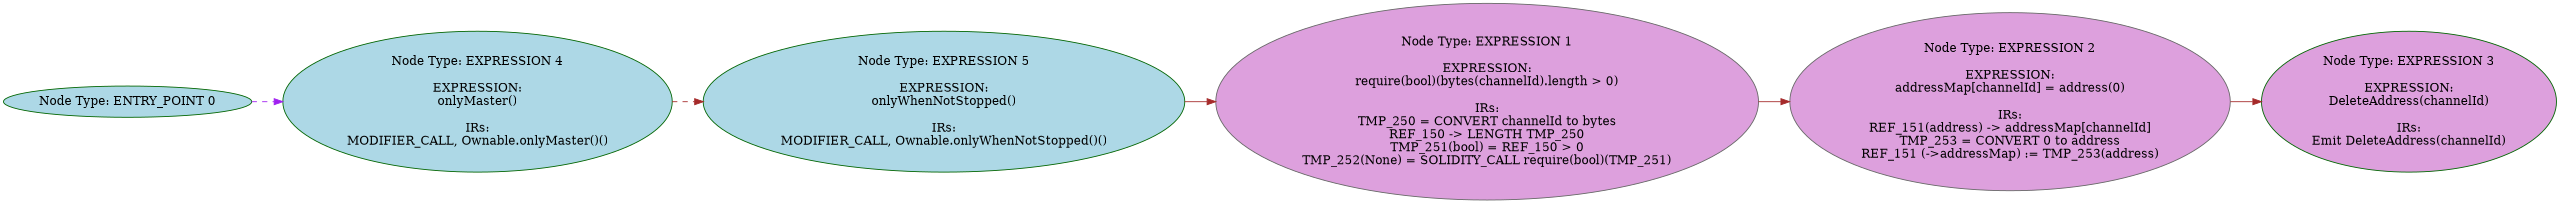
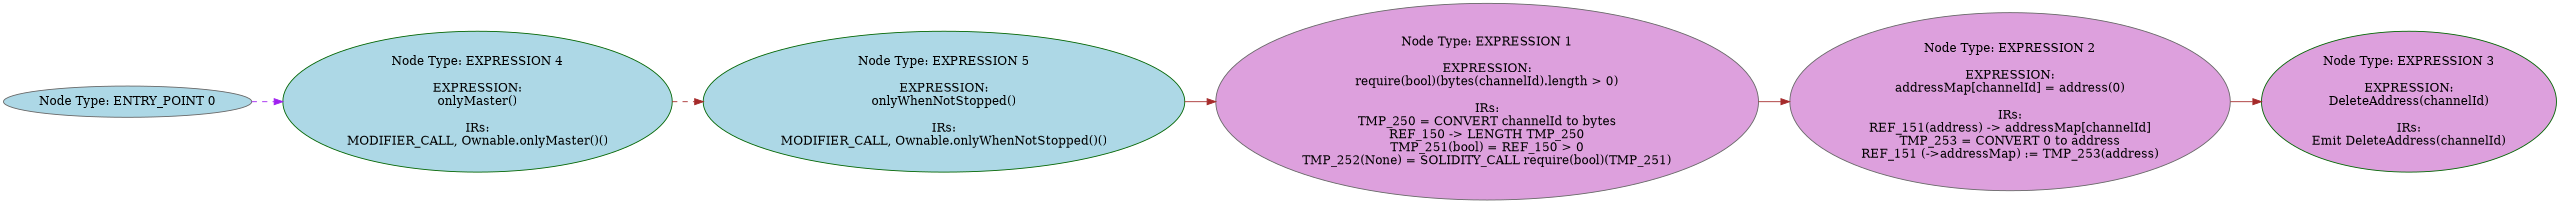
node "Node Type: ENTRY_POINT 0": color darkgreen -> gray40
